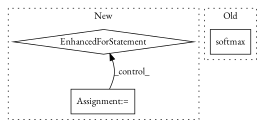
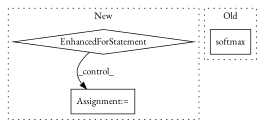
edge "Assignment:=" -> "EnhancedForStatement": reversed
